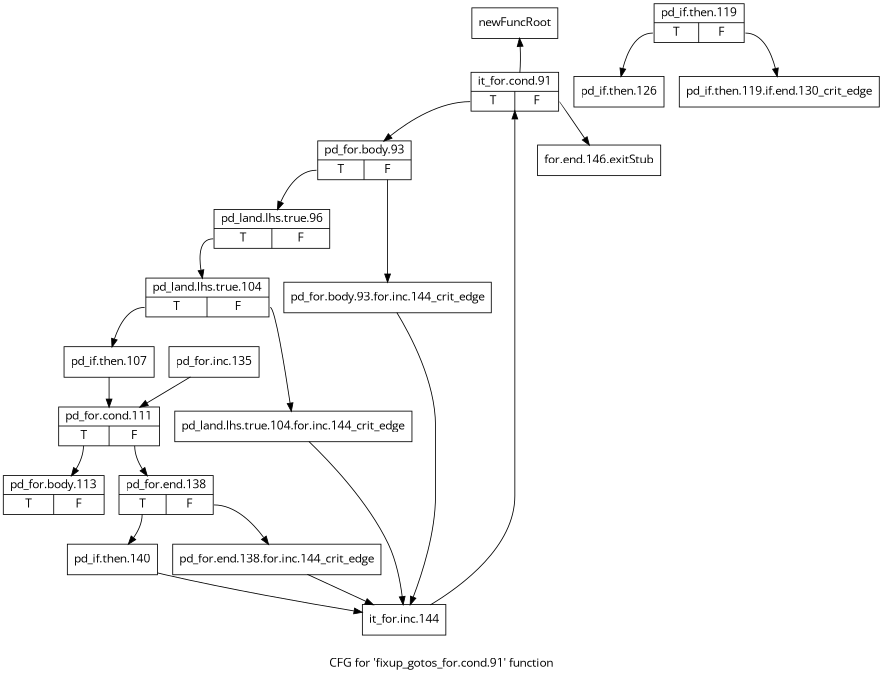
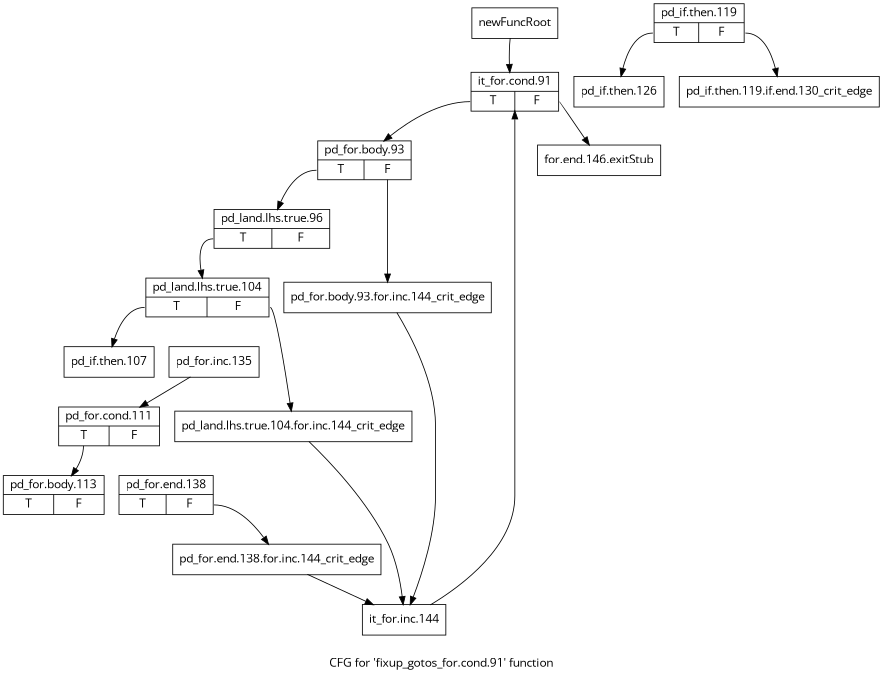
edge "it_for.cond.91" -> "newFuncRoot": reversed
edge "pd_if.then.107" -> "pd_for.cond.111": removed
edge "pd_for.cond.111" -> "pd_for.end.138": removed
node "pd_if.then.140": removed
